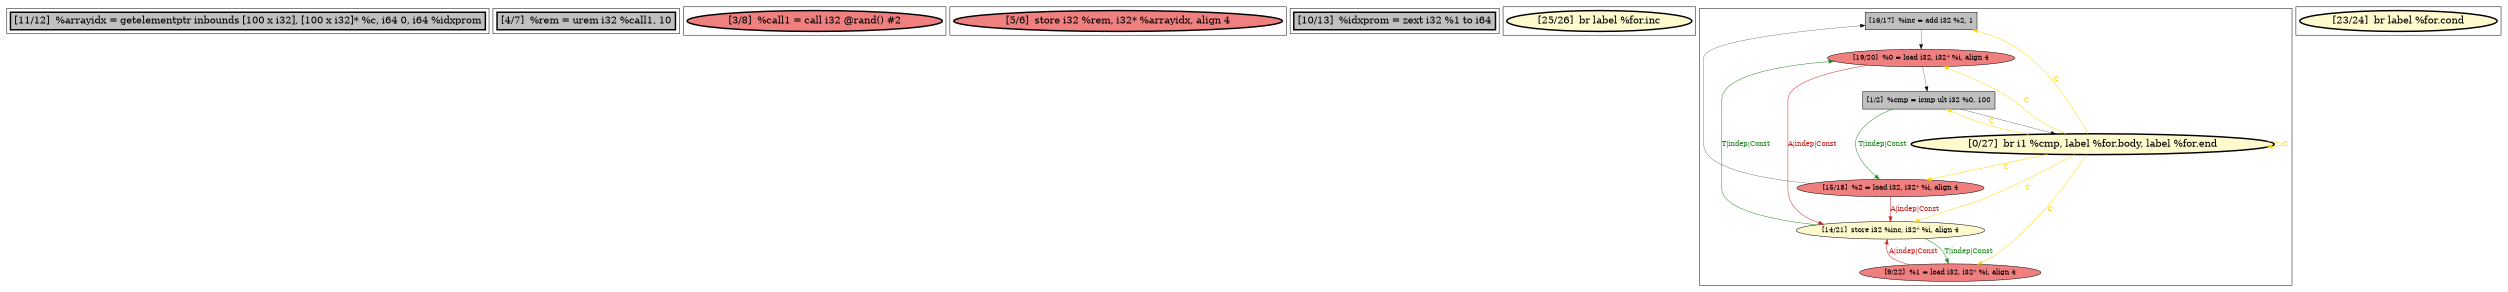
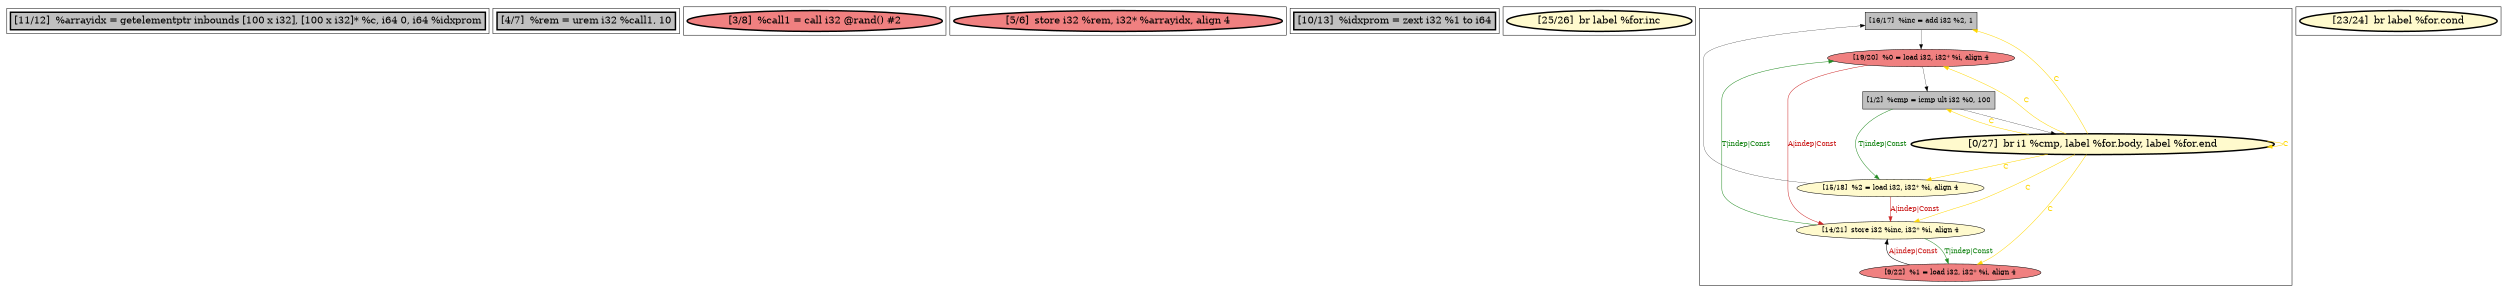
node "[15/18]  %2 = load i32, i32* %i, align 4": fillcolor lightcoral -> lemonchiffon
edge "[9/22]  %1 = load i32, i32* %i, align 4" -> "[14/21]  store i32 %inc, i32* %i, align 4": color firebrick3 -> black
